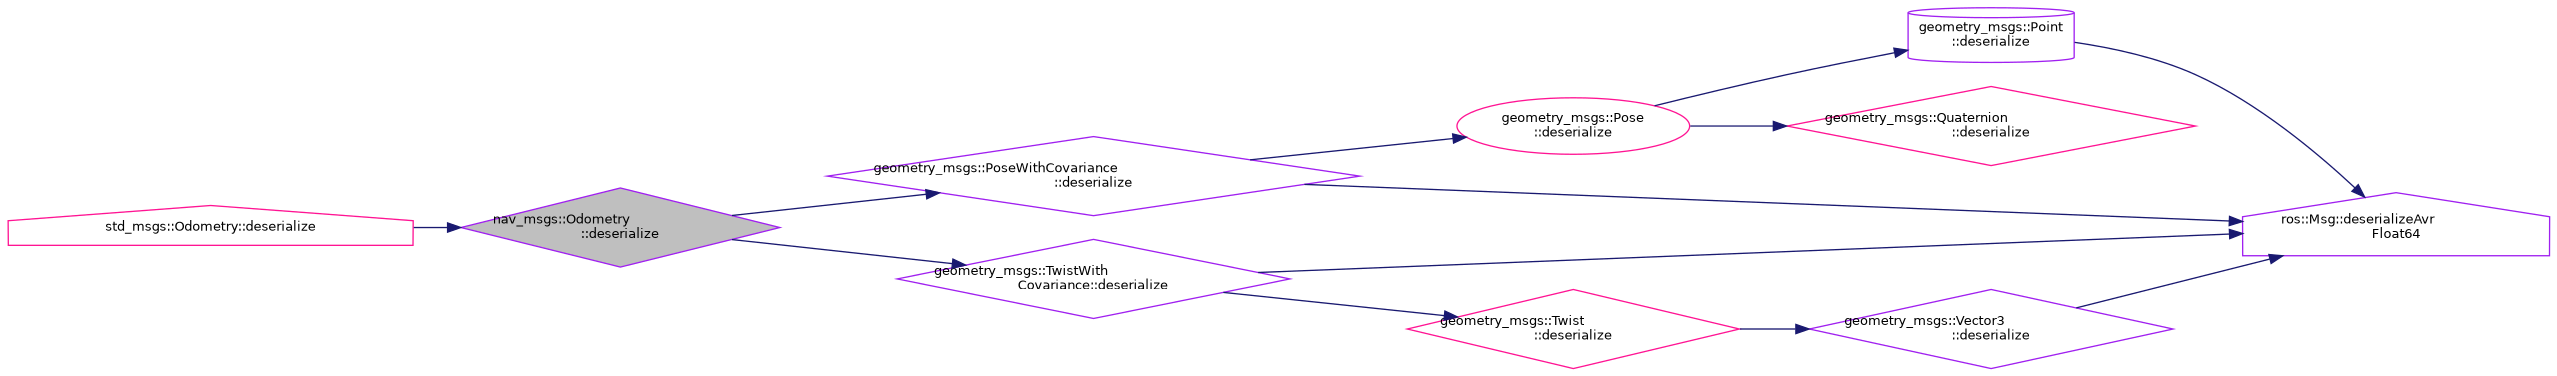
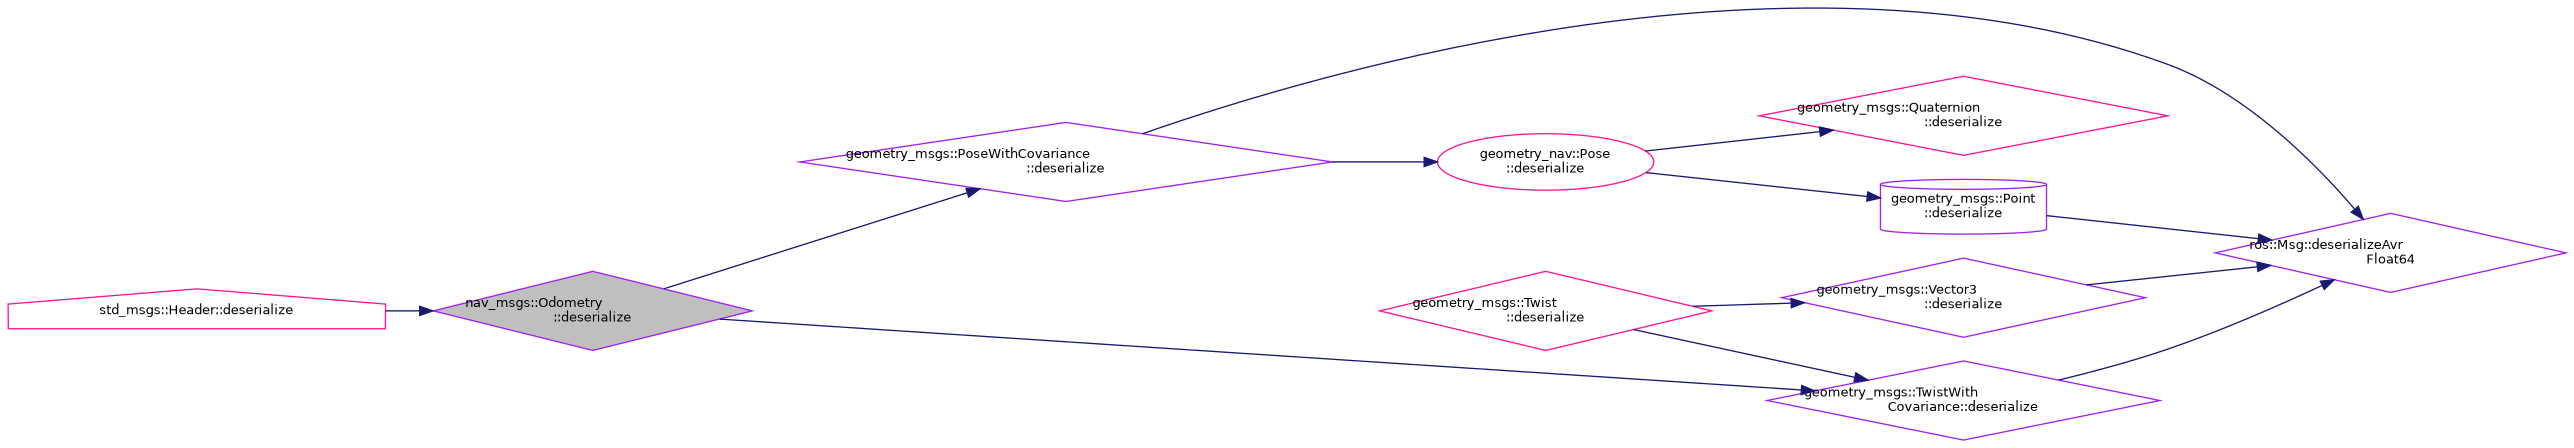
node "geometry_msgs::Pose ::deserialize": label "geometry_msgs::Pose ::deserialize" -> "geometry_nav::Pose ::deserialize"
node "std_msgs::Odometry::deserialize": label "std_msgs::Odometry::deserialize" -> "std_msgs::Header::deserialize"
node "ros::Msg::deserializeAvr Float64": shape house -> diamond
edge "geometry_msgs::TwistWith Covariance::deserialize" -> "geometry_msgs::Twist ::deserialize": reversed
